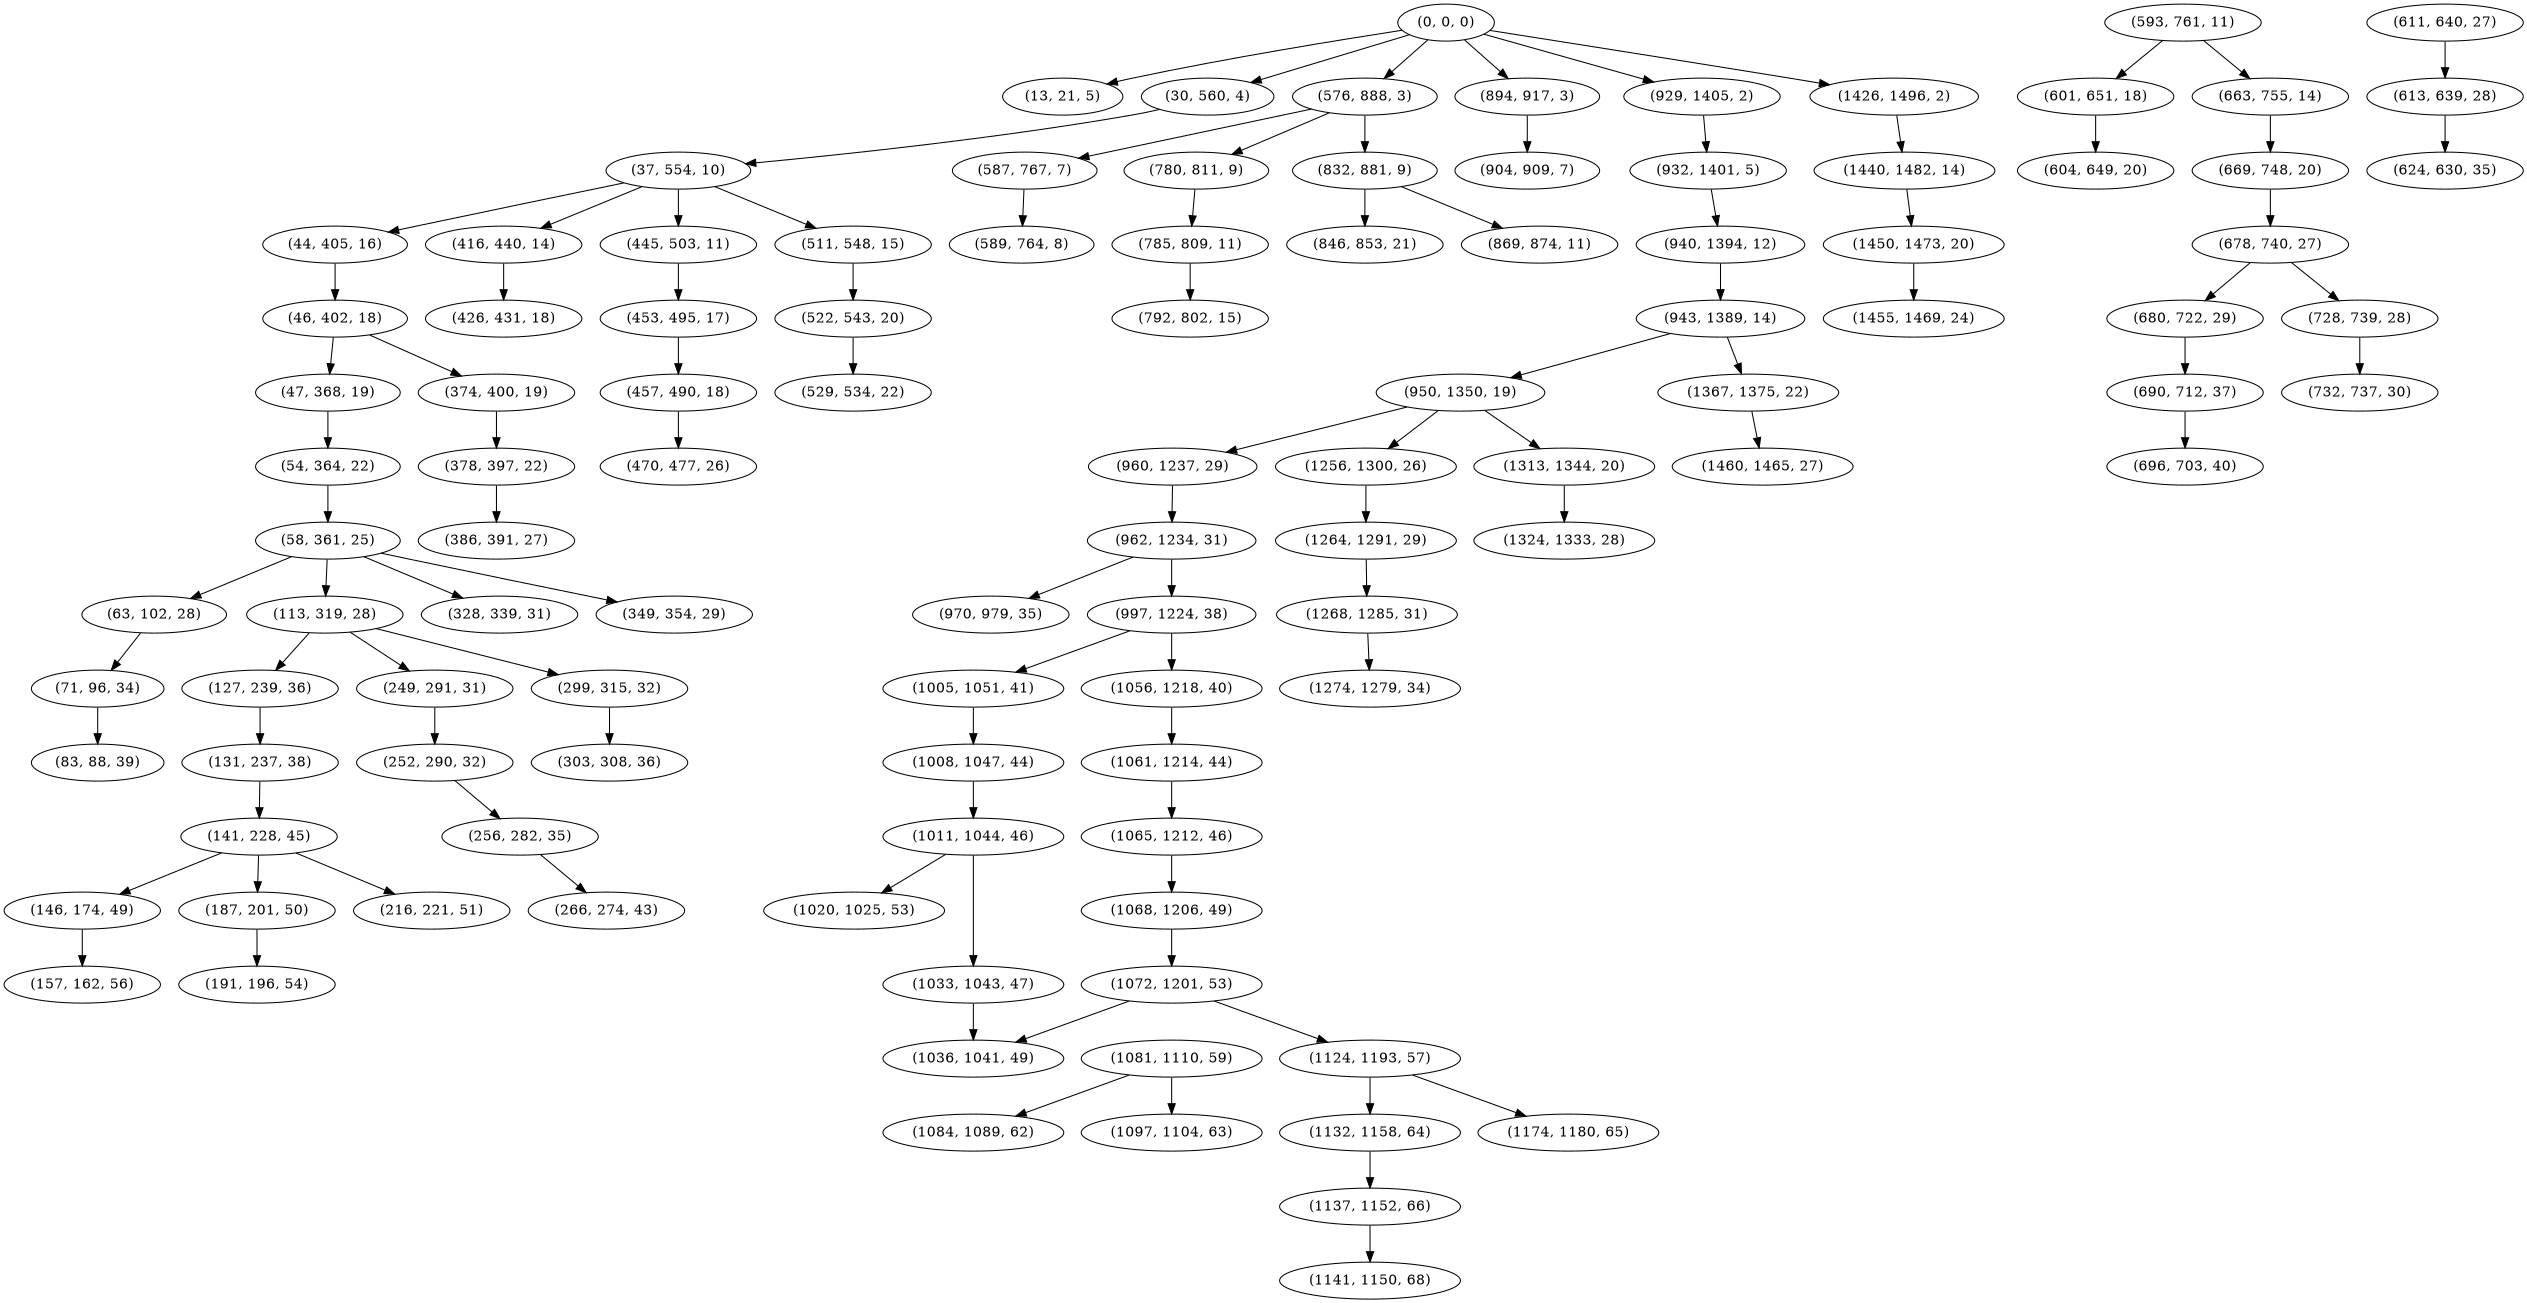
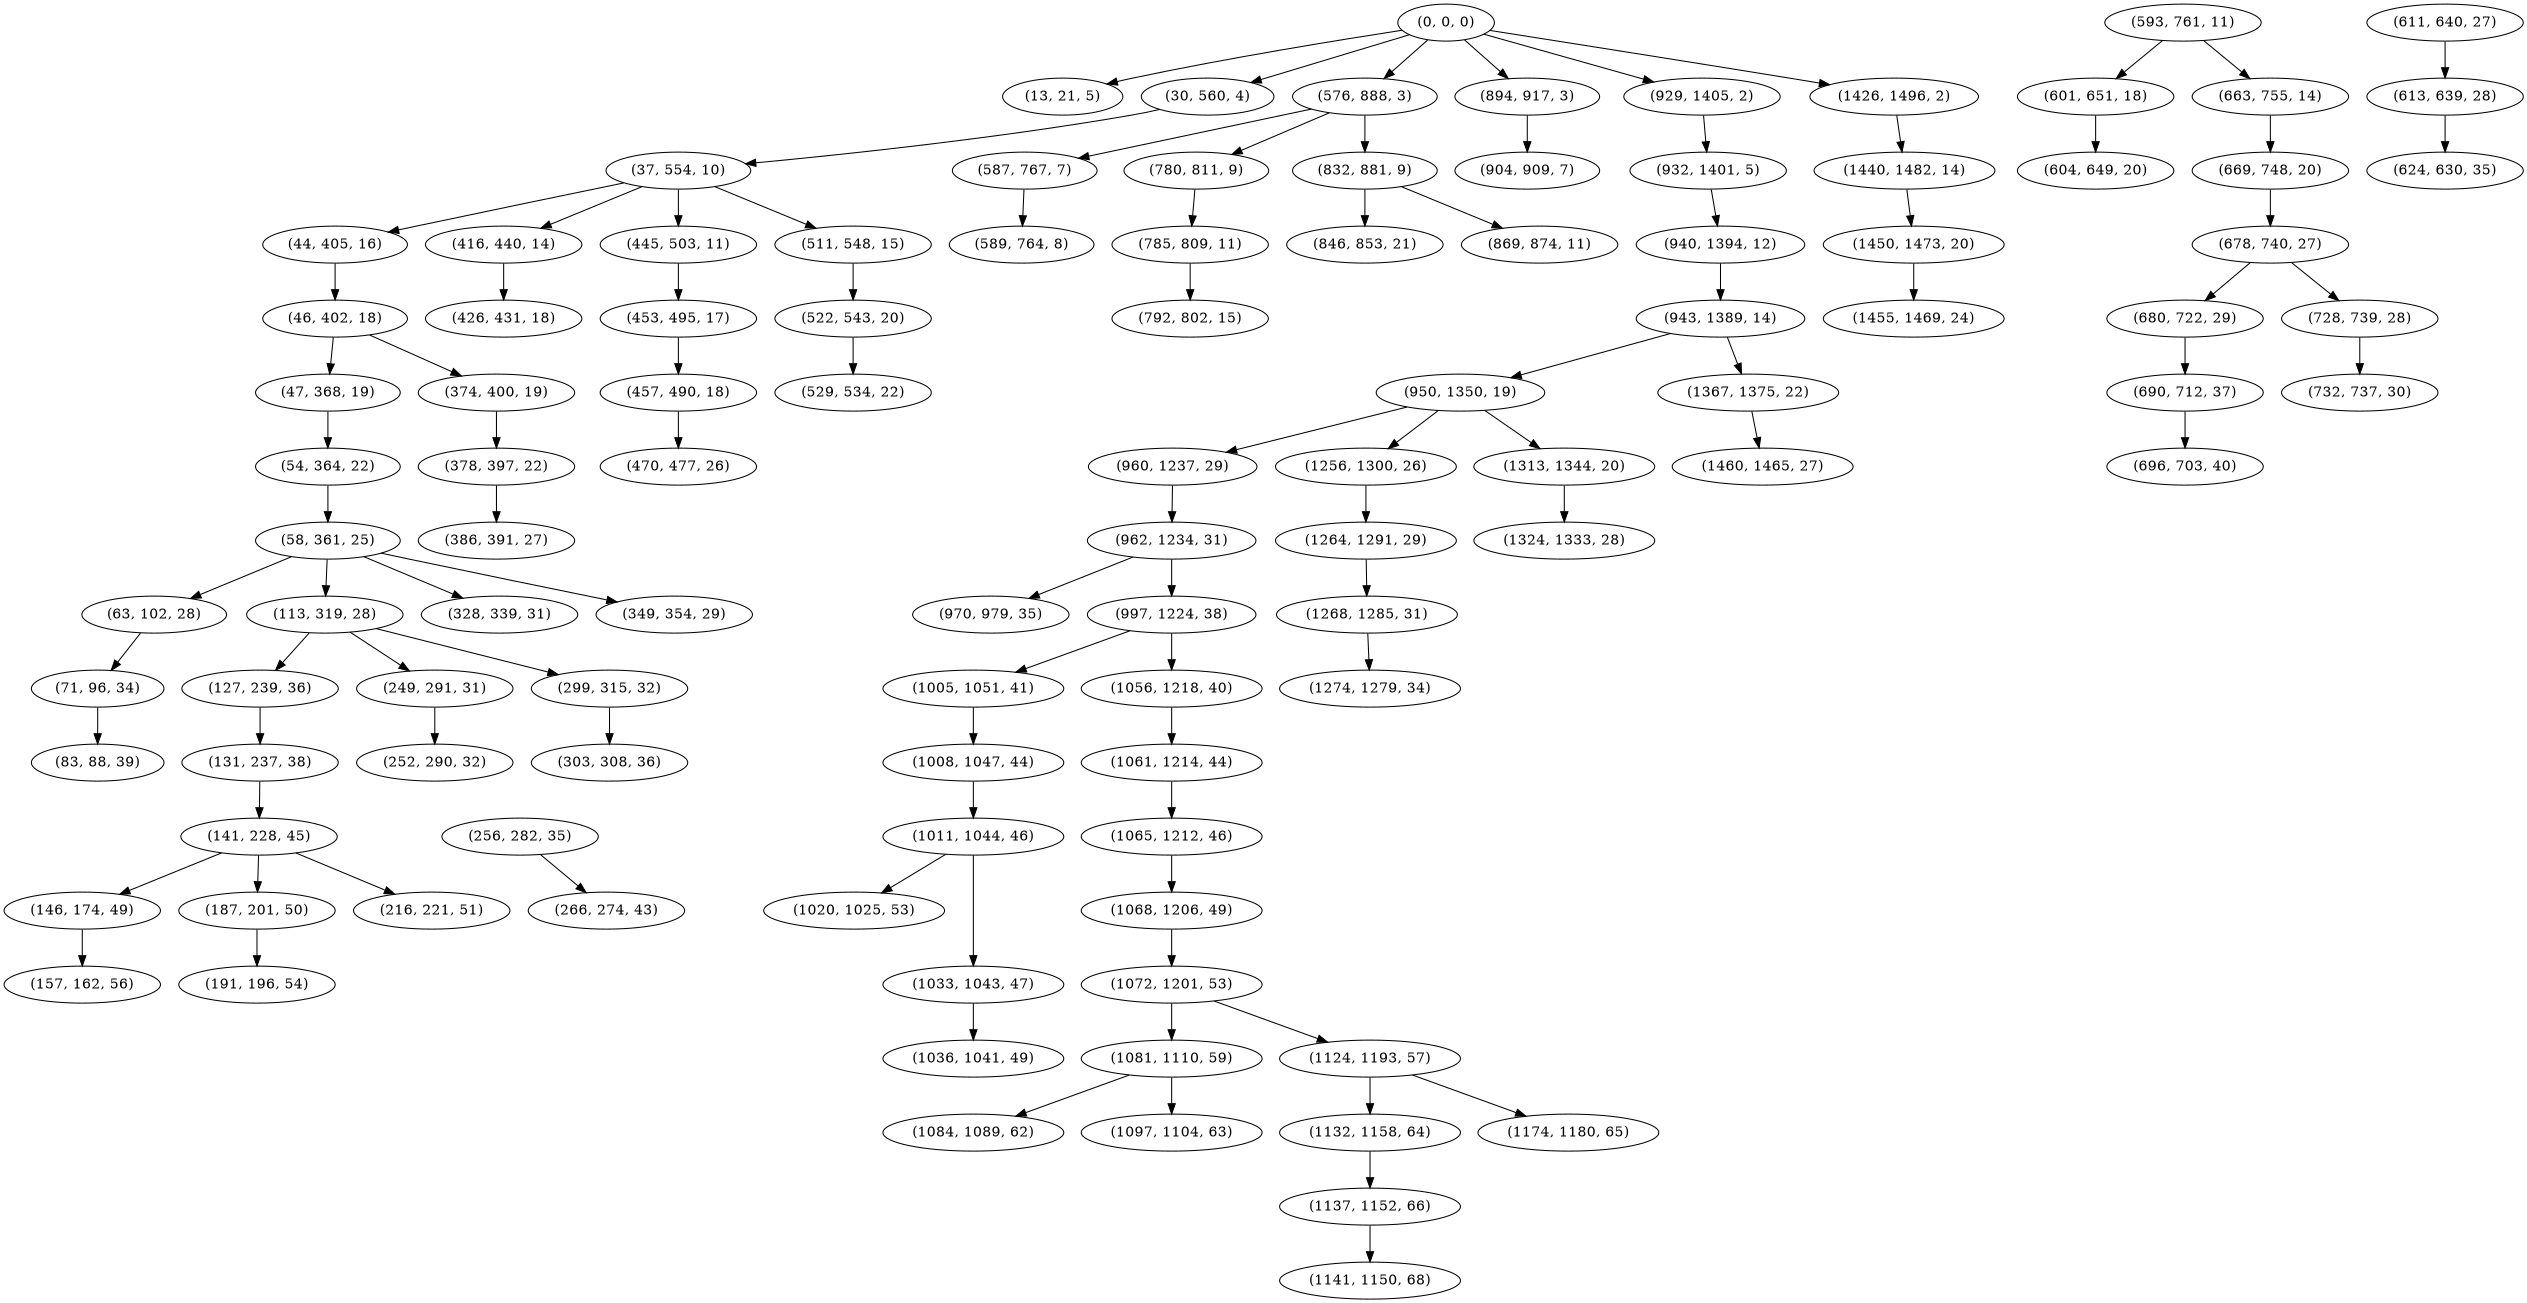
edge "(252, 290, 32)" -> "(256, 282, 35)": removed
edge "(1072, 1201, 53)" -> "(1036, 1041, 49)": now "(1072, 1201, 53)" -> "(1081, 1110, 59)"
